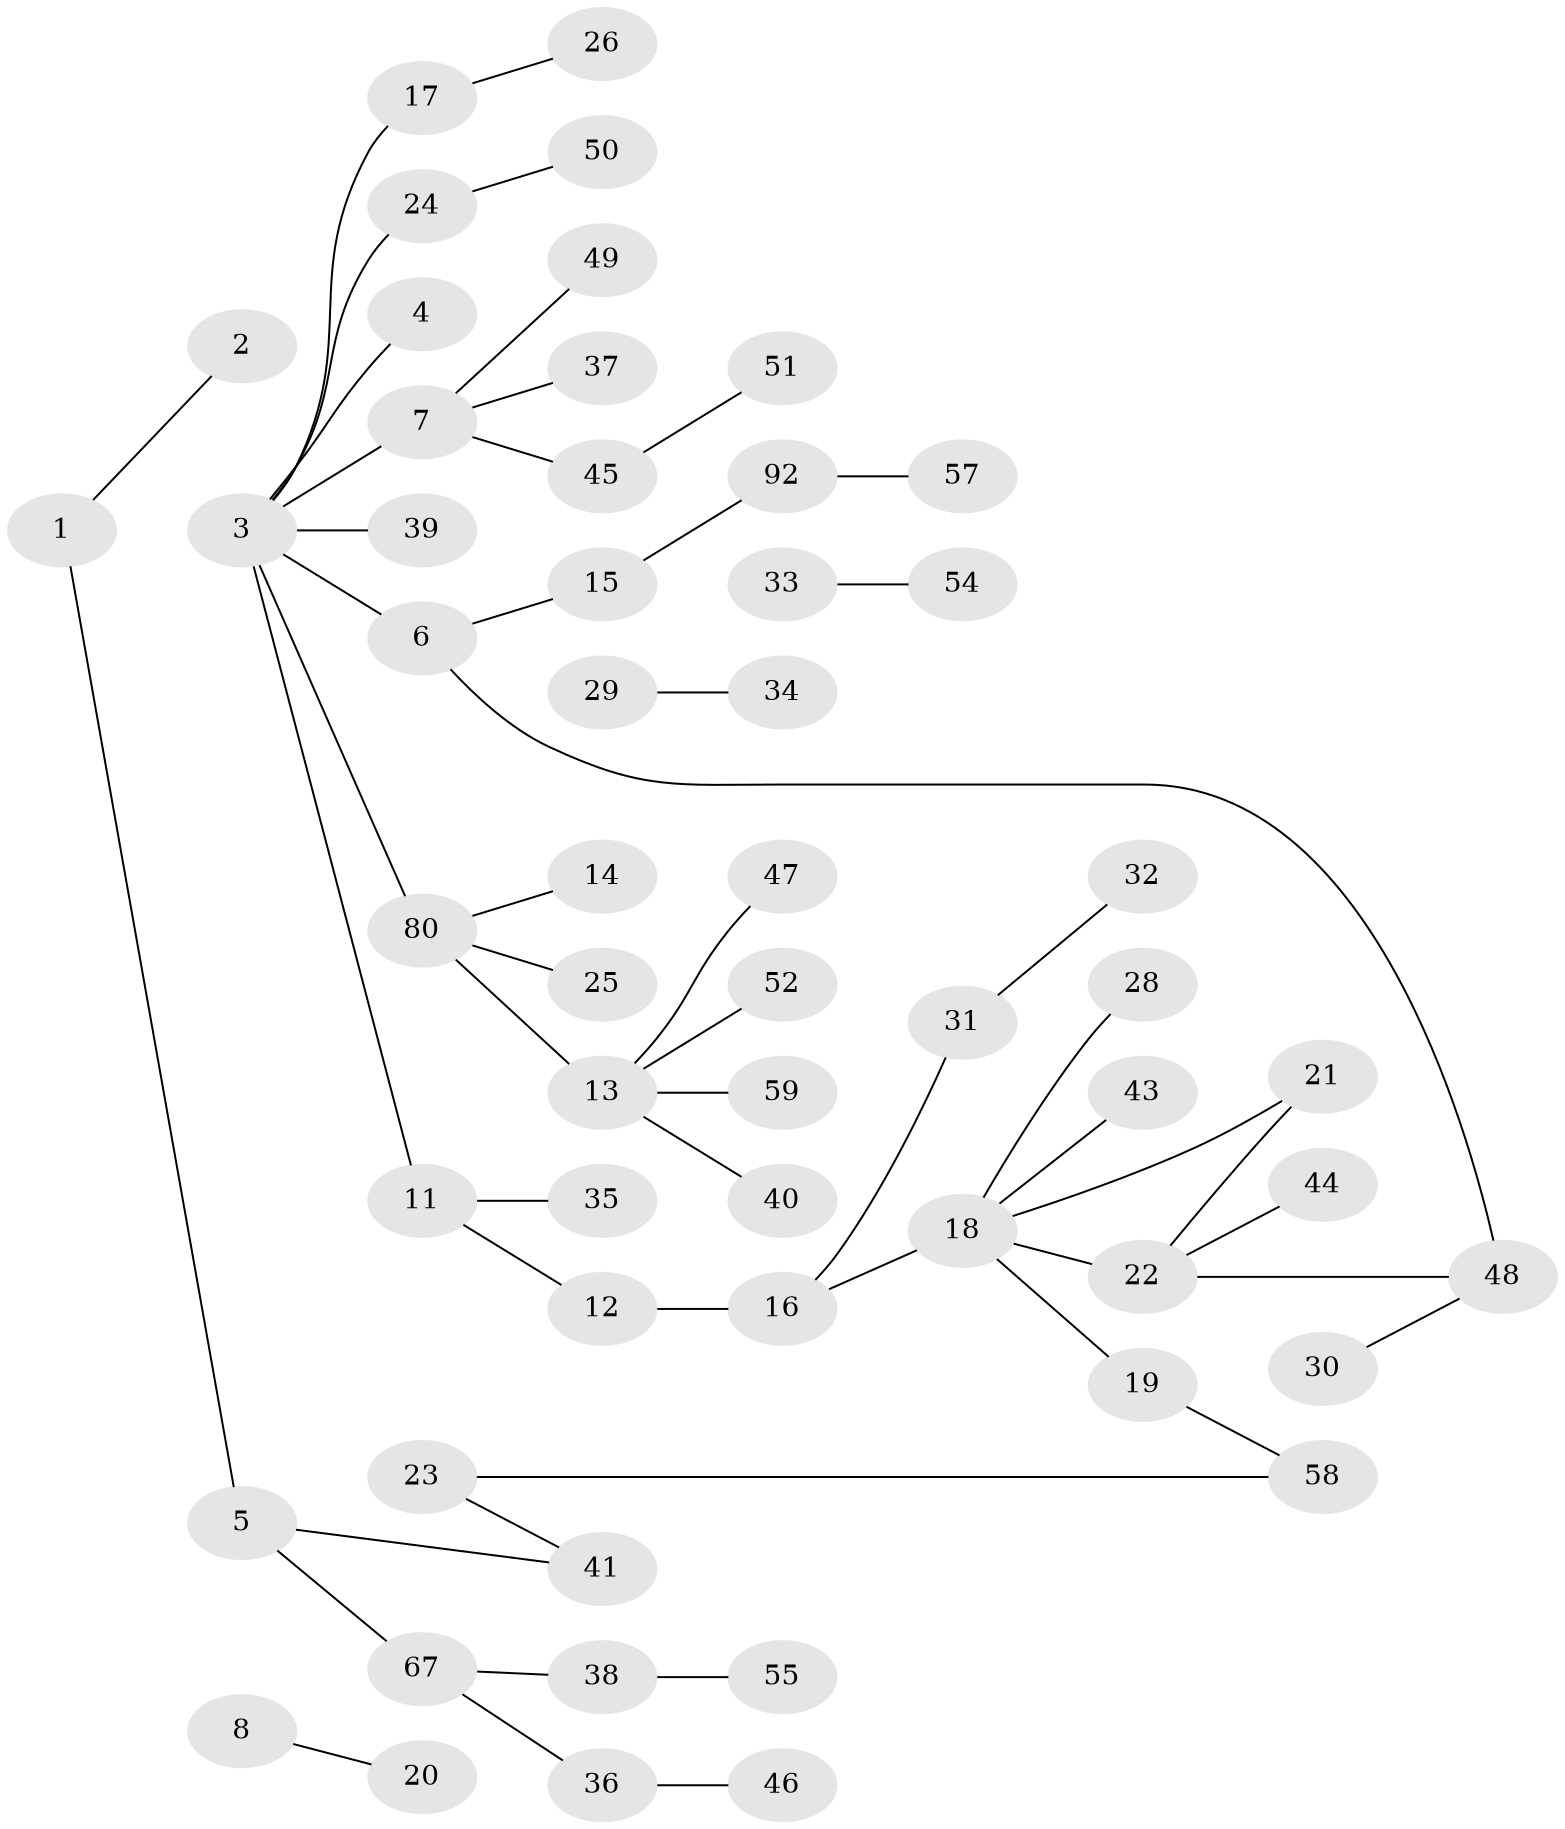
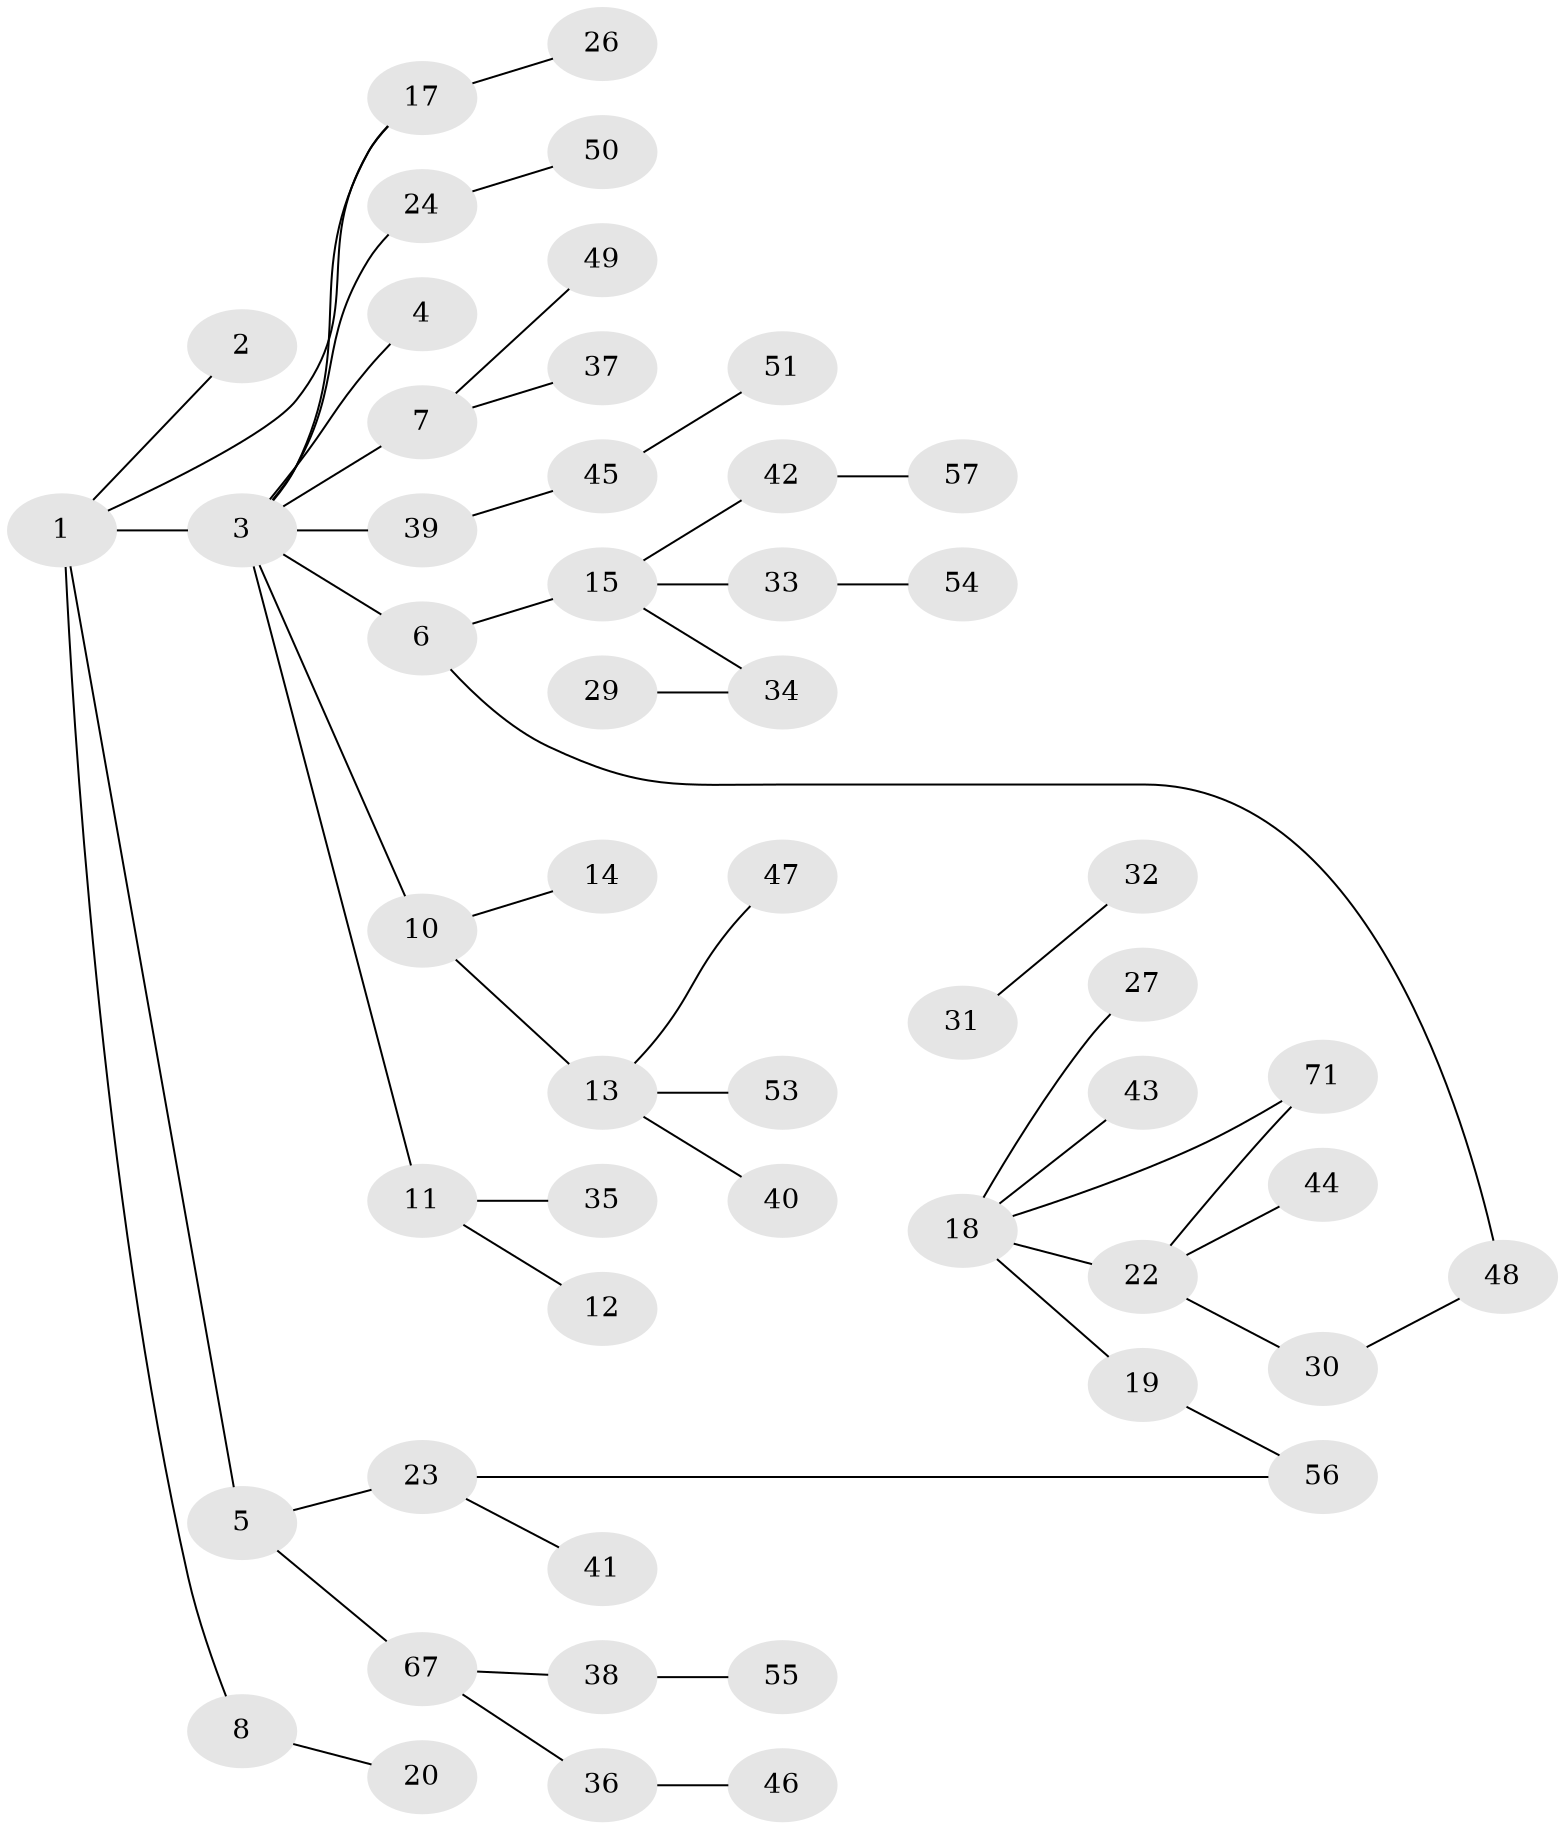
edge "17" -- "1": added
edge "7" -- "45": now "39" -- "45"
node "92": label "92" -> "42"
edge "1" -- "3": added
edge "15" -- "33": added
edge "15" -- "34": added
node "80": label "80" -> "10"
node "25": removed
node "52": removed
node "28": label "28" -> "27"
node "21": label "21" -> "71"
node "59": label "59" -> "53"
edge "1" -- "8": added
edge "22" -- "48": now "22" -- "30"
node "16": removed
node "58": label "58" -> "56"
edge "5" -- "41": now "5" -- "23"
